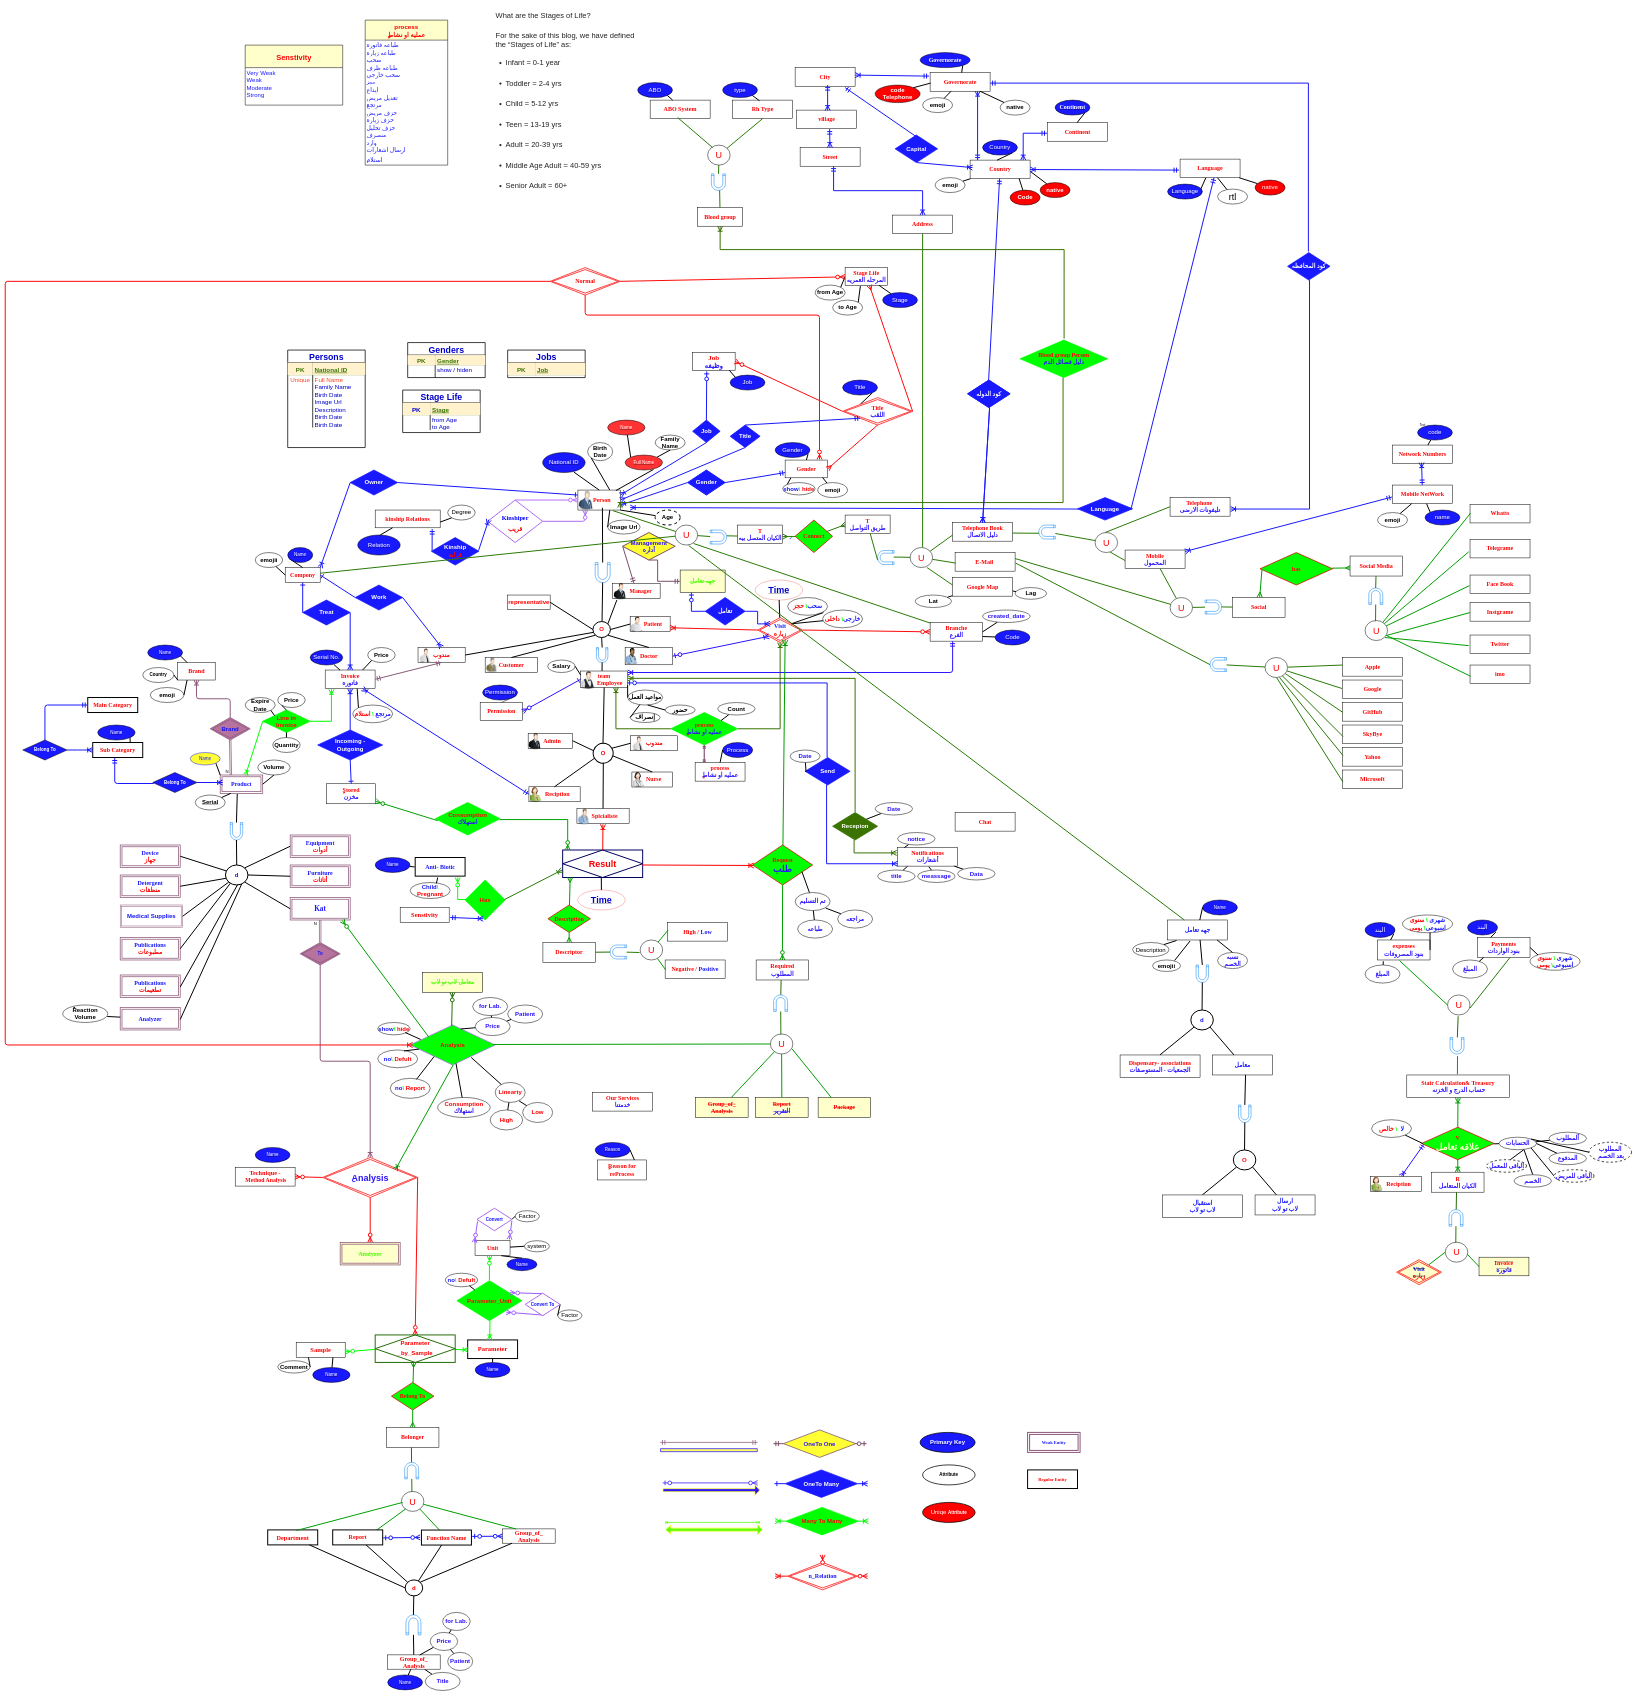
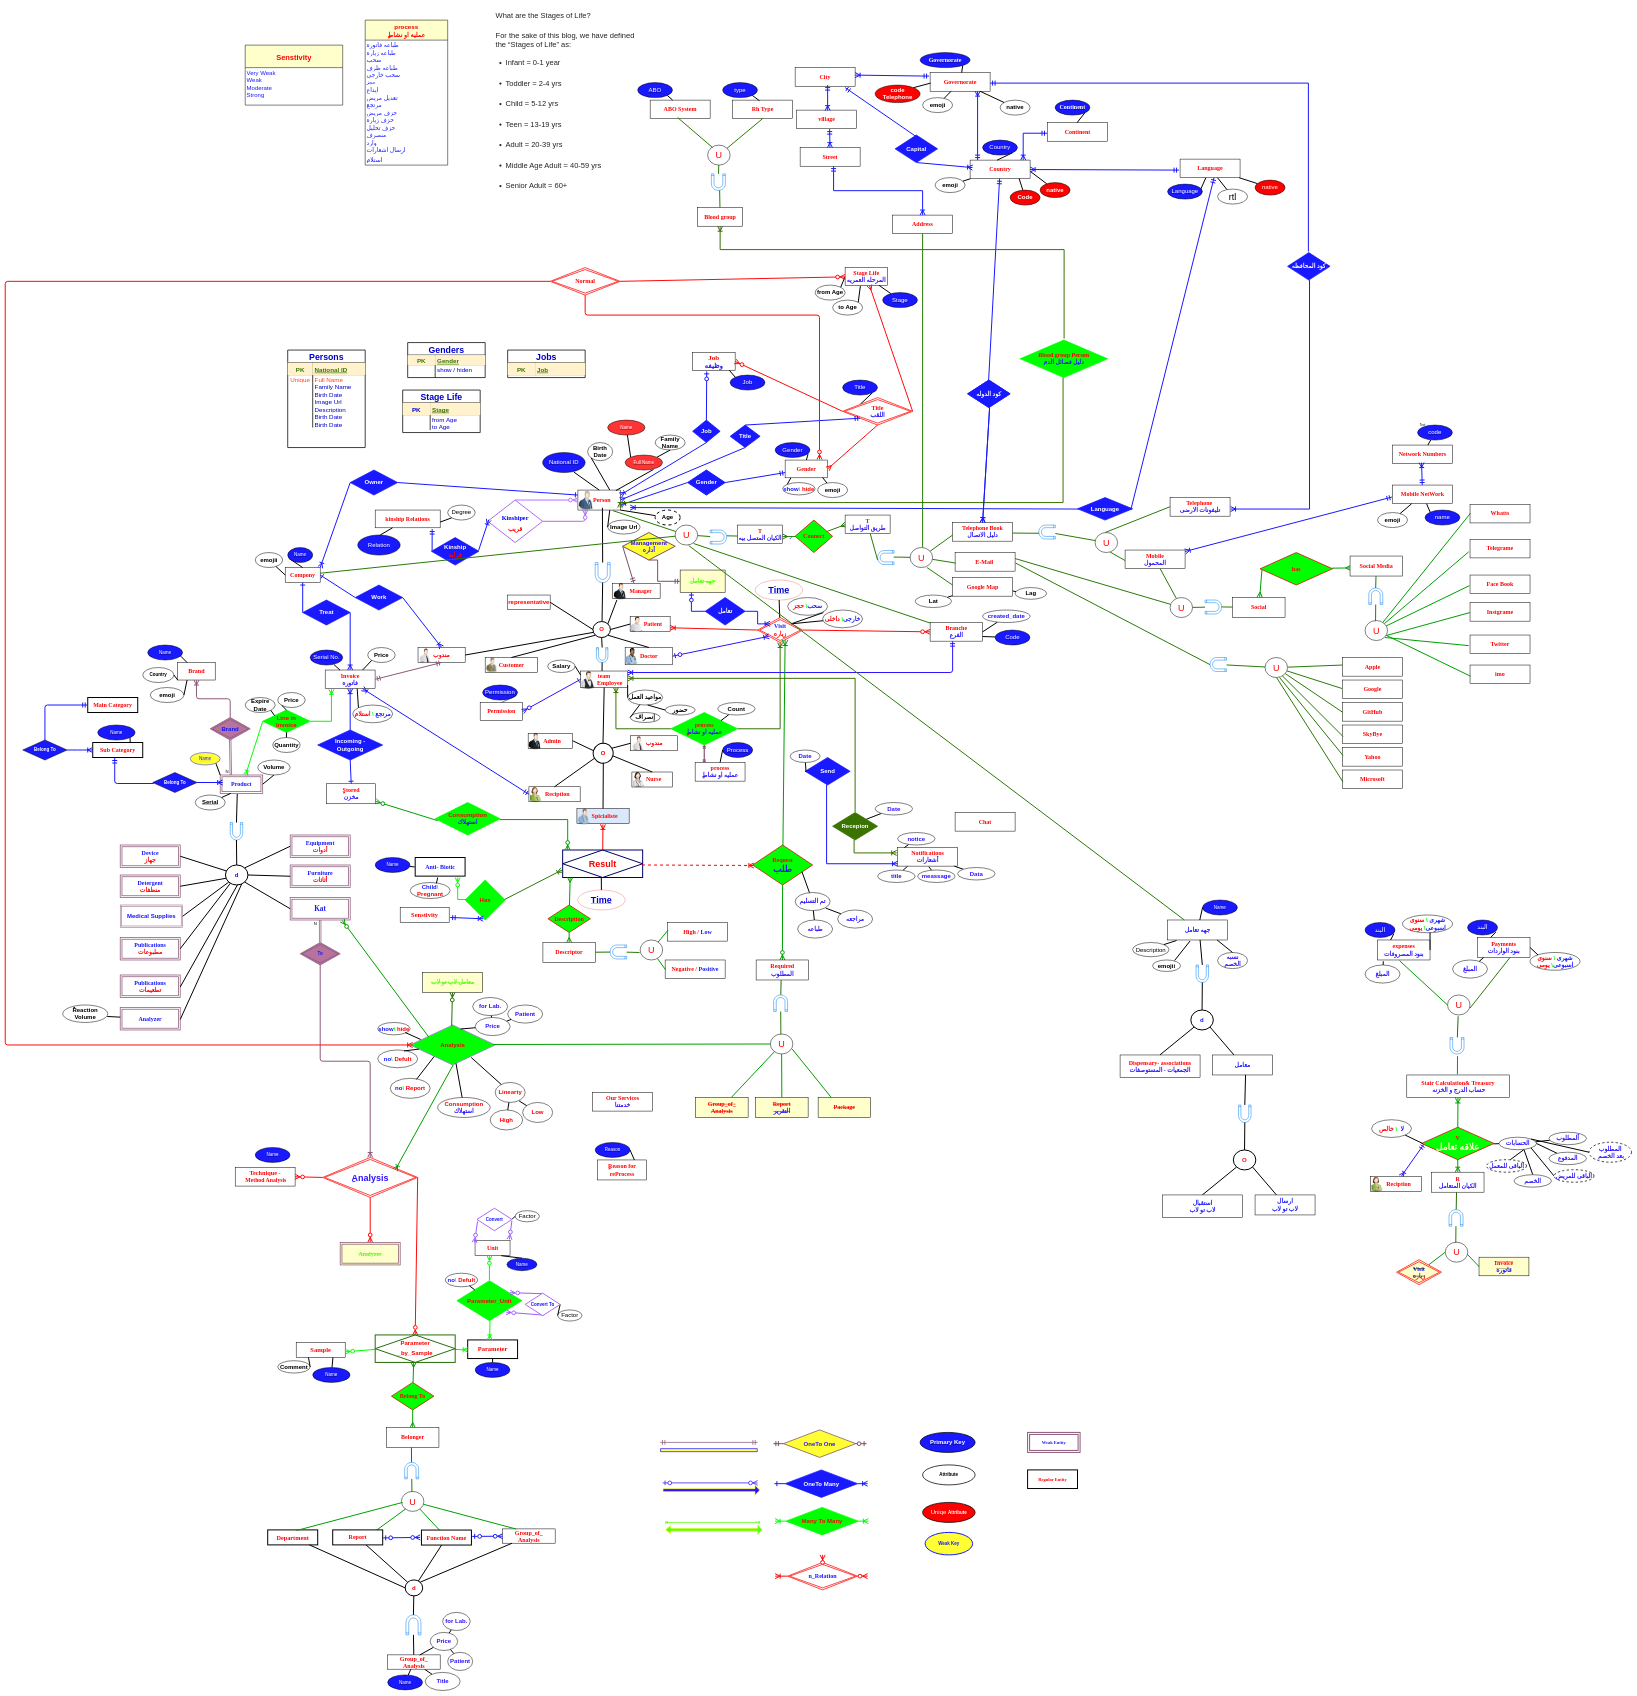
edge "Send" -> "team Employee": removed
node "Spicialiste": fillcolor #ffffff -> #dae8fc
edge "Result" -> "Request طلب": style solid -> dashed
node "system": removed
edge "system" -- "Unit": removed
node "Weak Key": added
